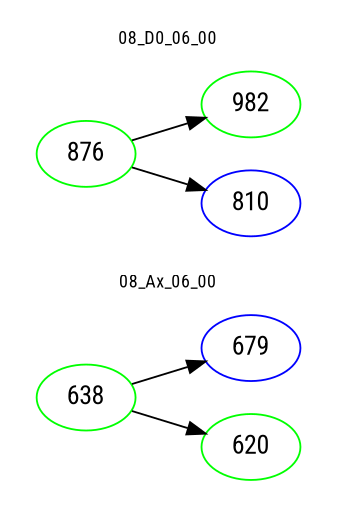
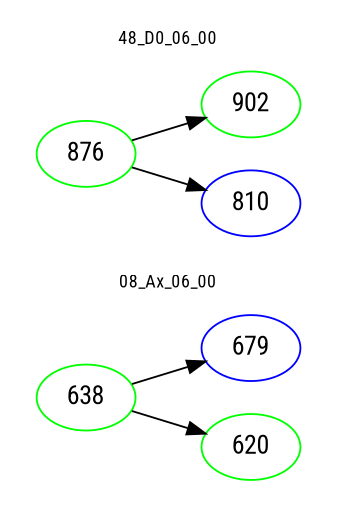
cluster "08_D0_06_00": label "08_D0_06_00" -> "48_D0_06_00"
node "982": label "982" -> "902"
